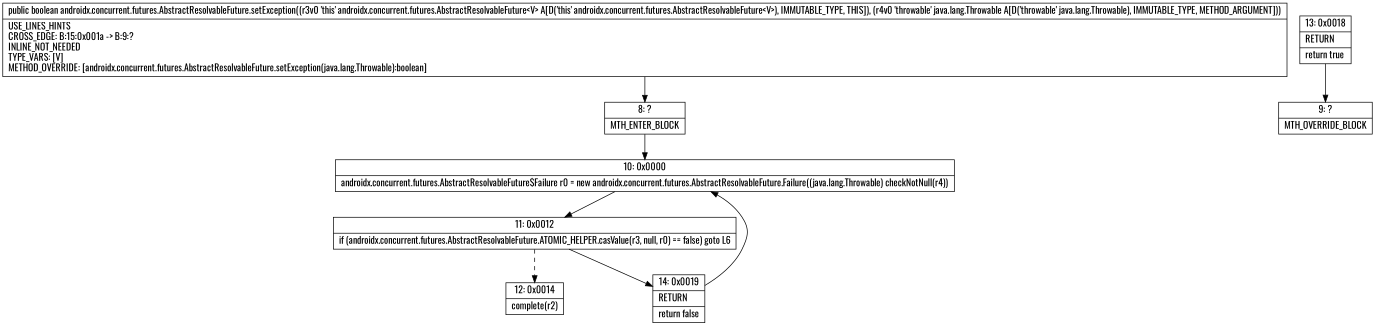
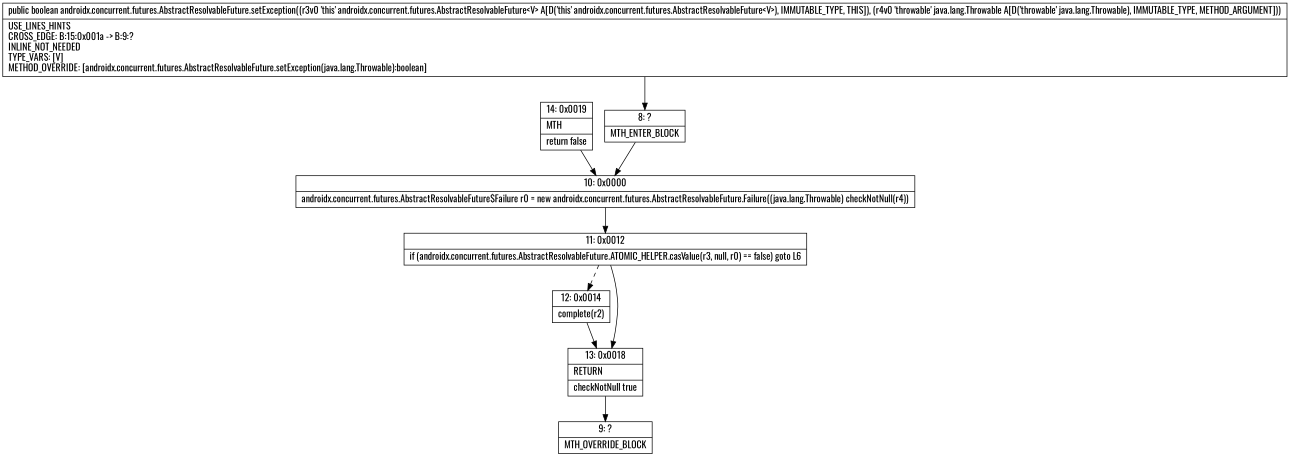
node "13: 0x0018": text "return true" -> "checkNotNull true"
edge "11: 0x0012" -> "14: 0x0019": now "11: 0x0012" -> "13: 0x0018"
node "14: 0x0019": text "RETURN" -> "MTH"
edge "12: 0x0014" -> "13: 0x0018": added
